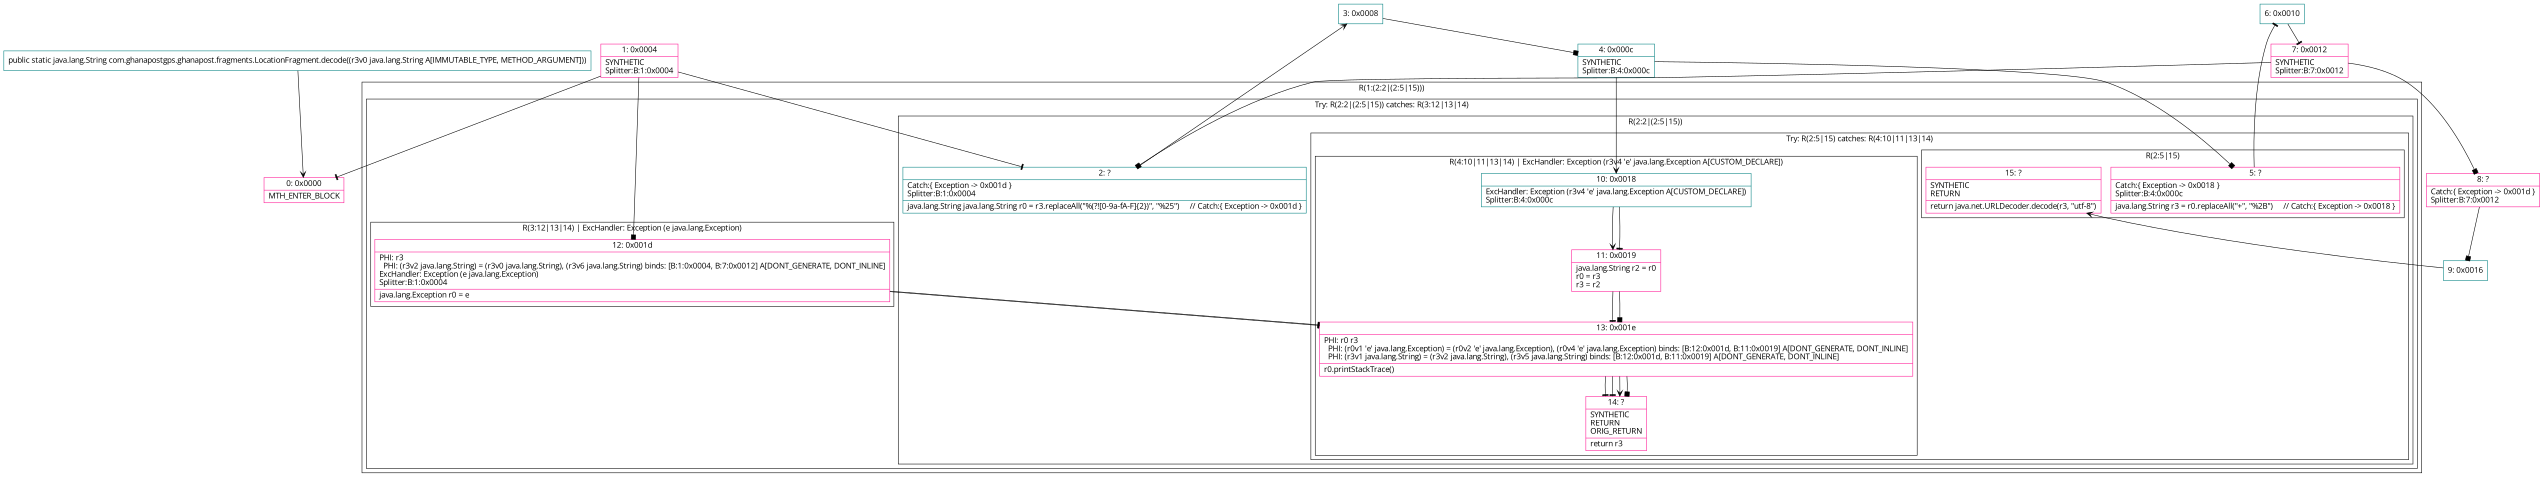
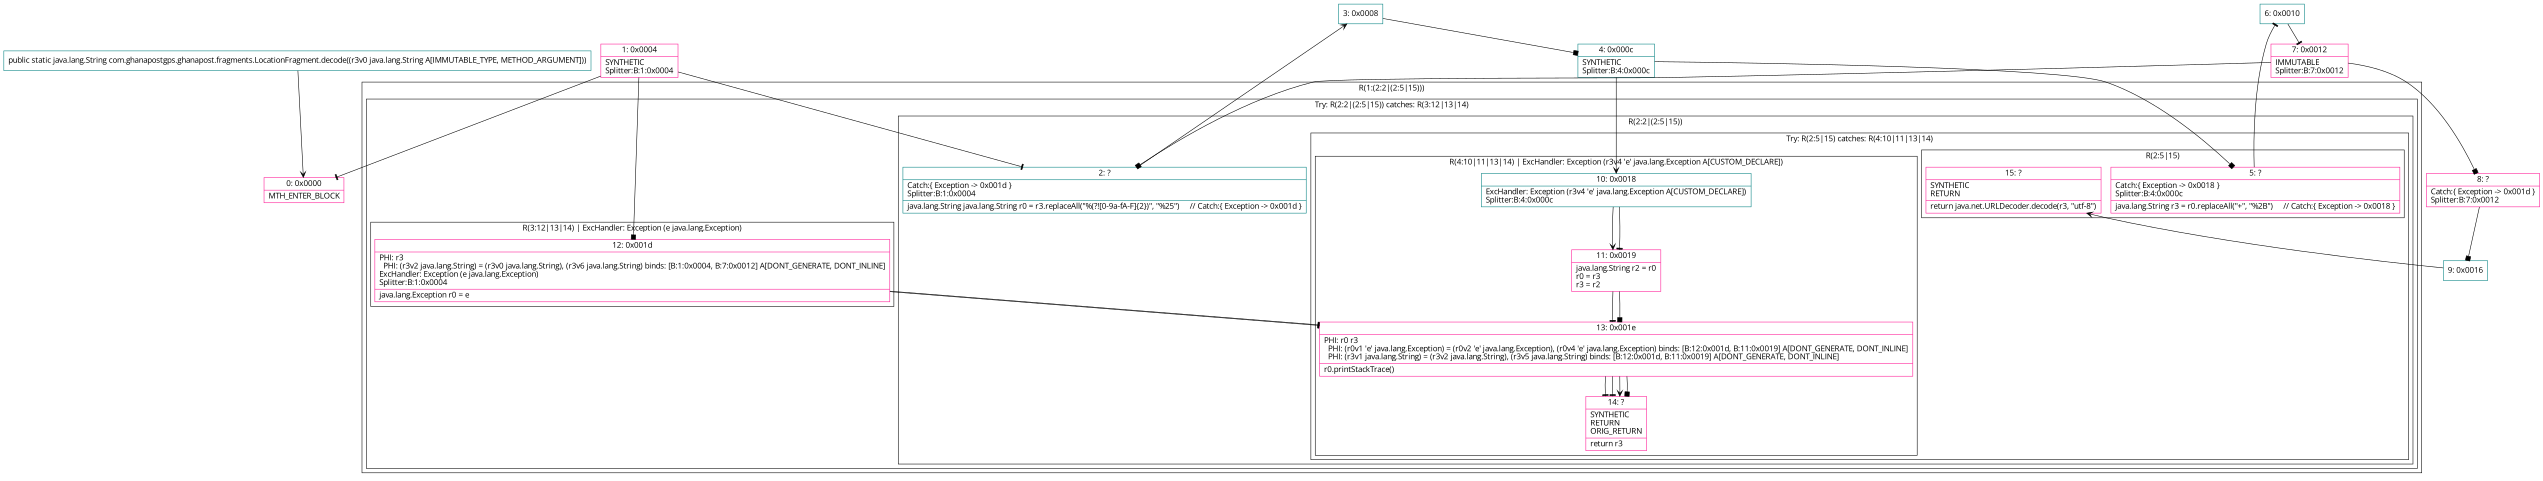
node "7: 0x0012": text "SYNTHETIC" -> "IMMUTABLE"
